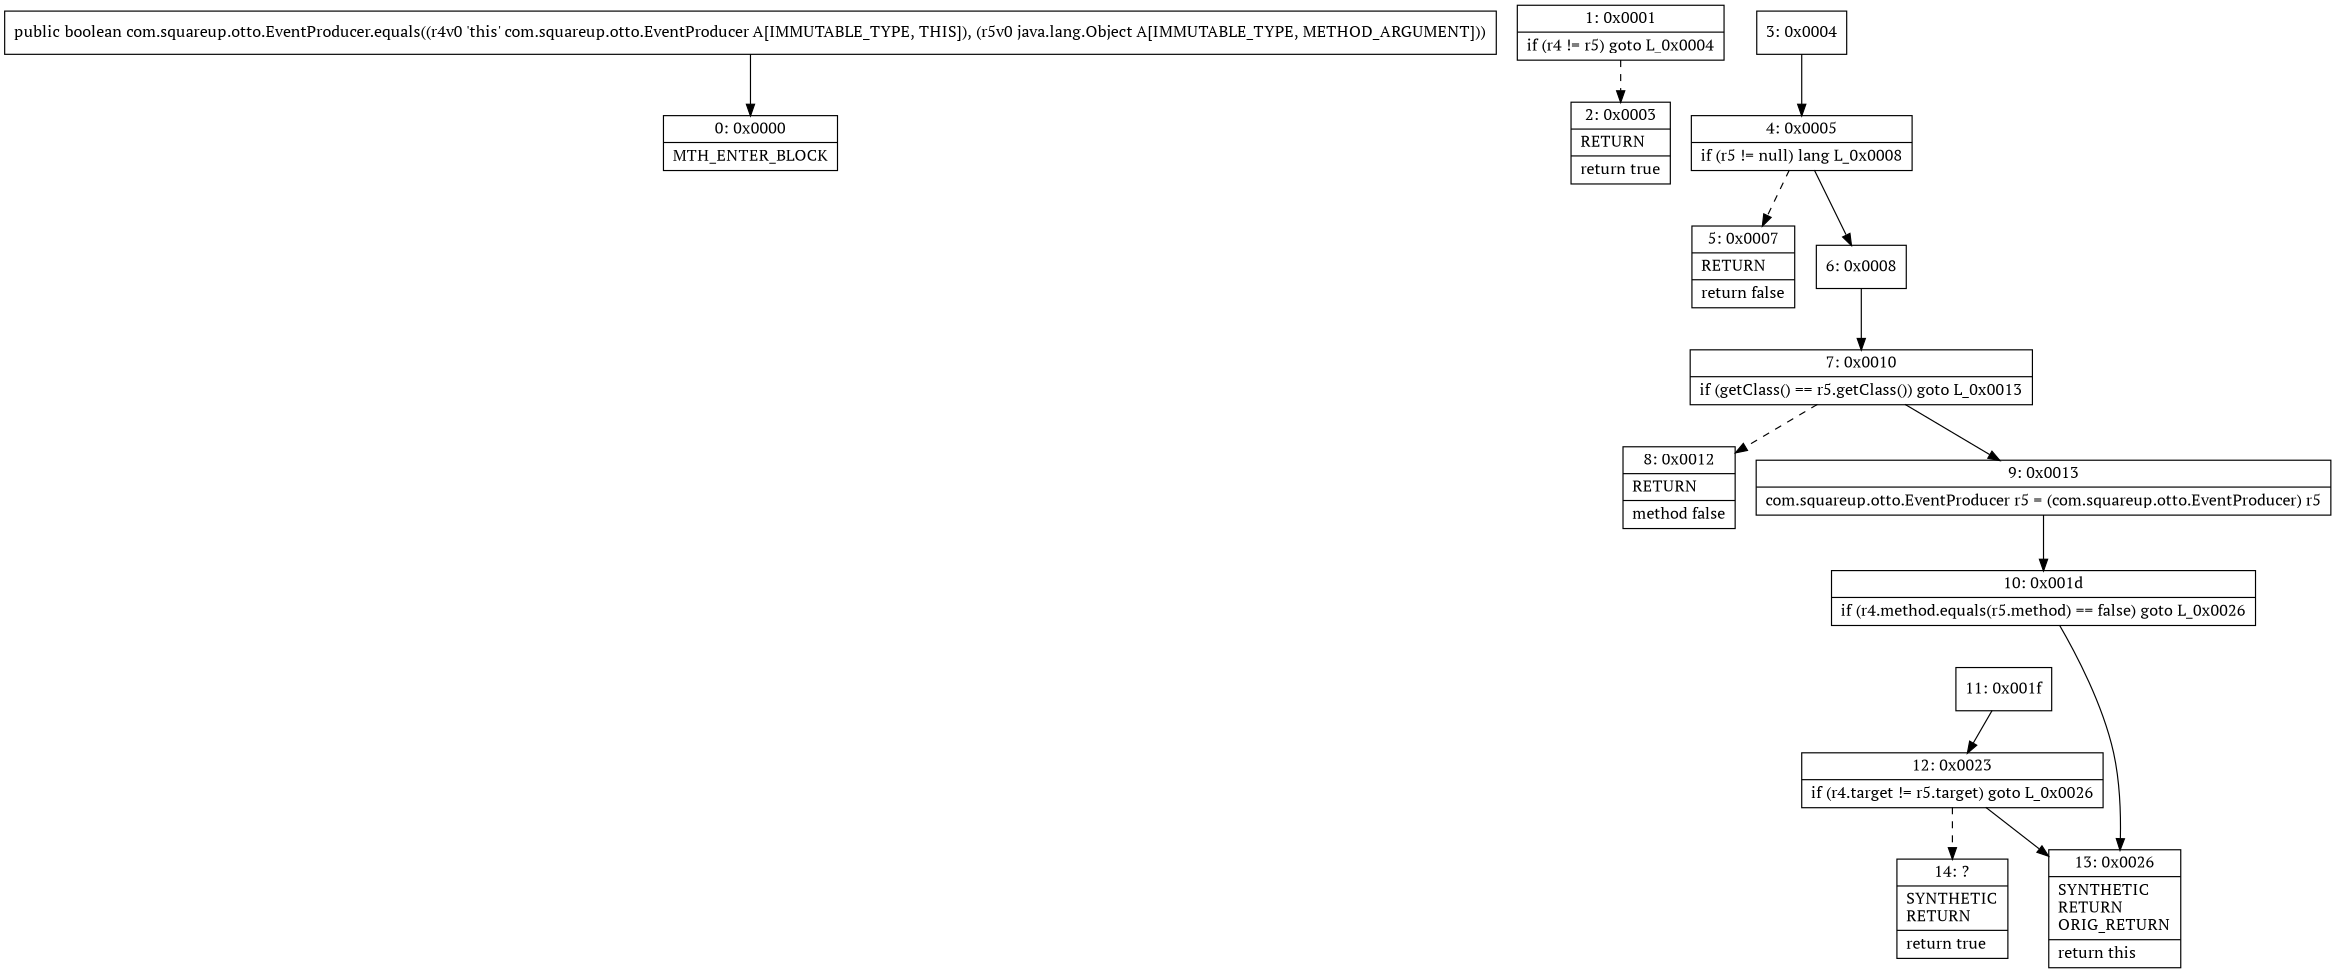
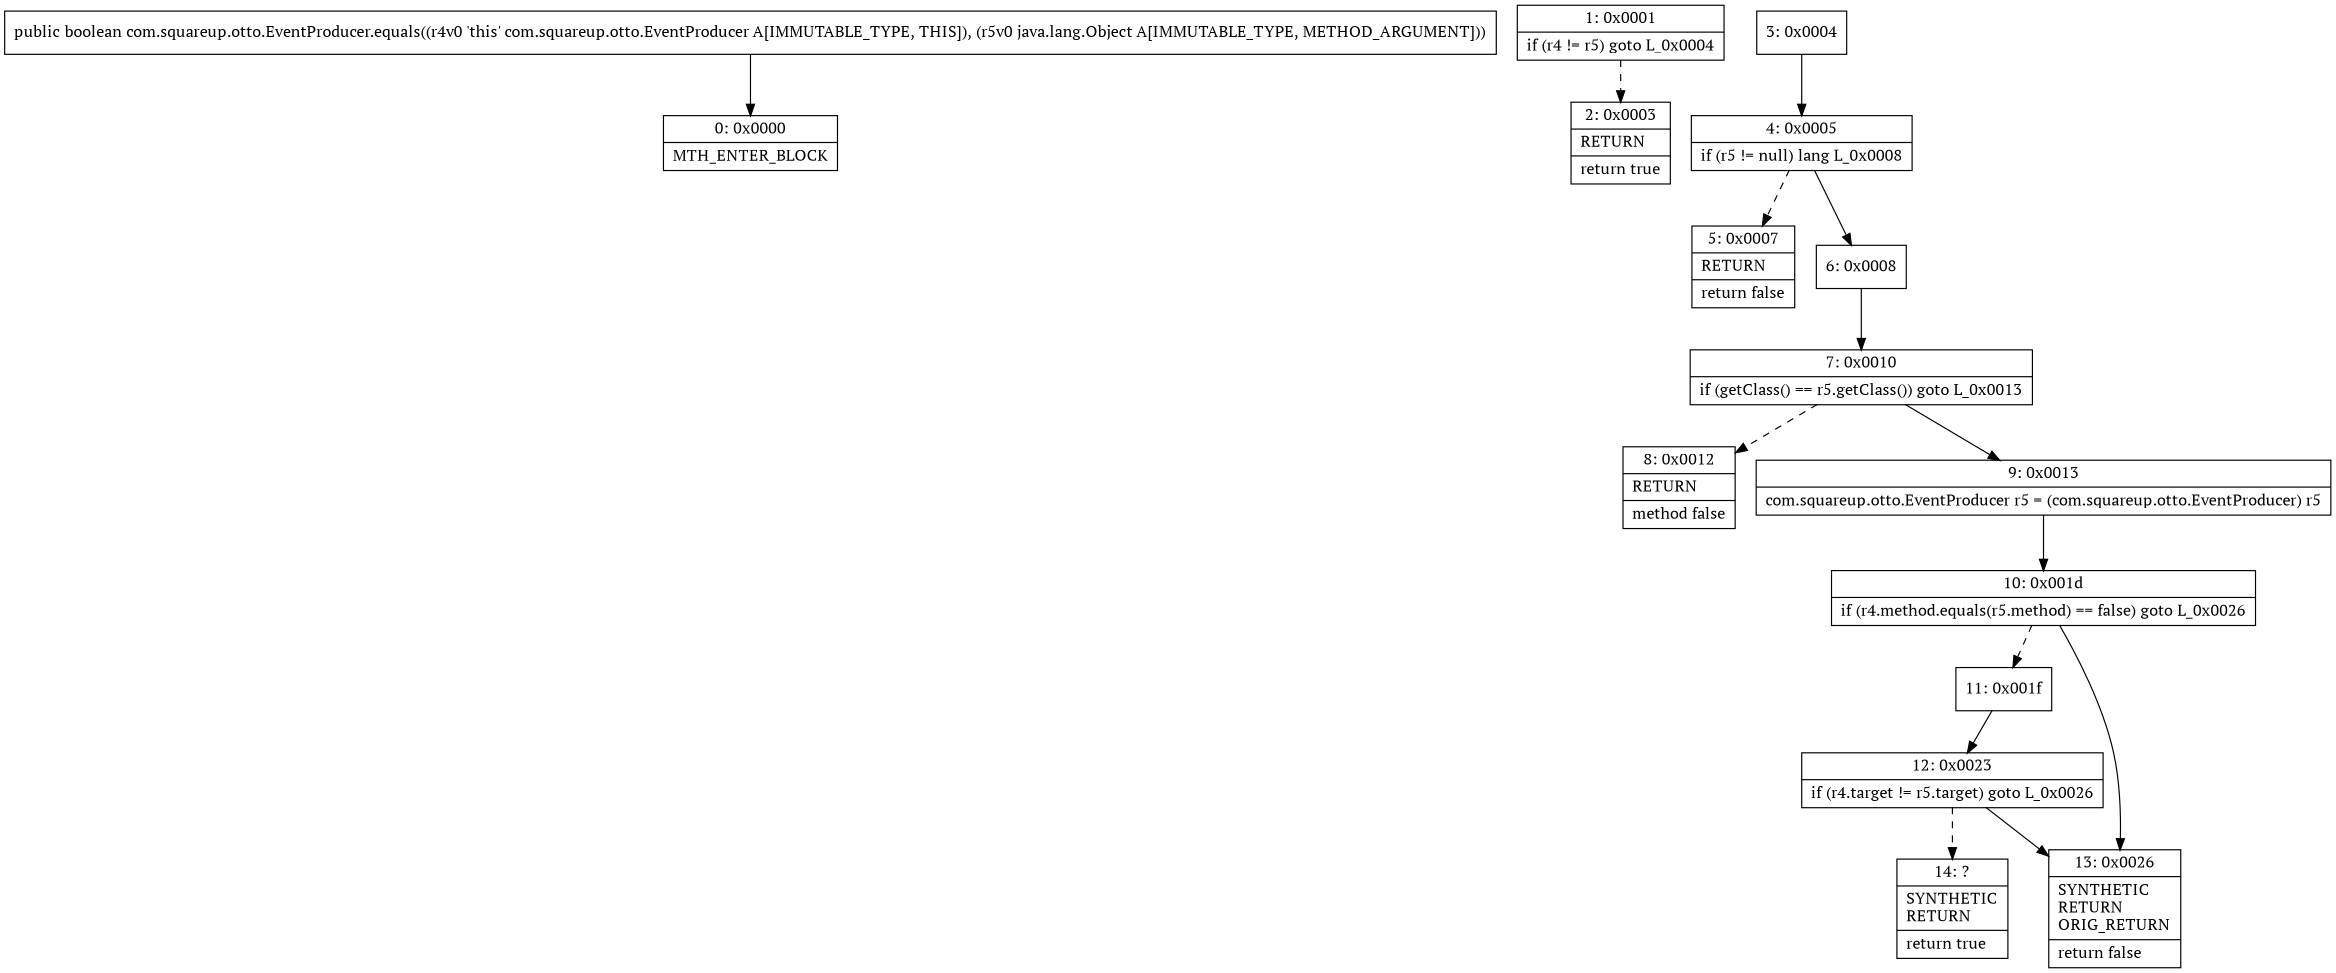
edge "10: 0x001d" -> "11: 0x001f": added
node "13: 0x0026": text "return this" -> "return false"
